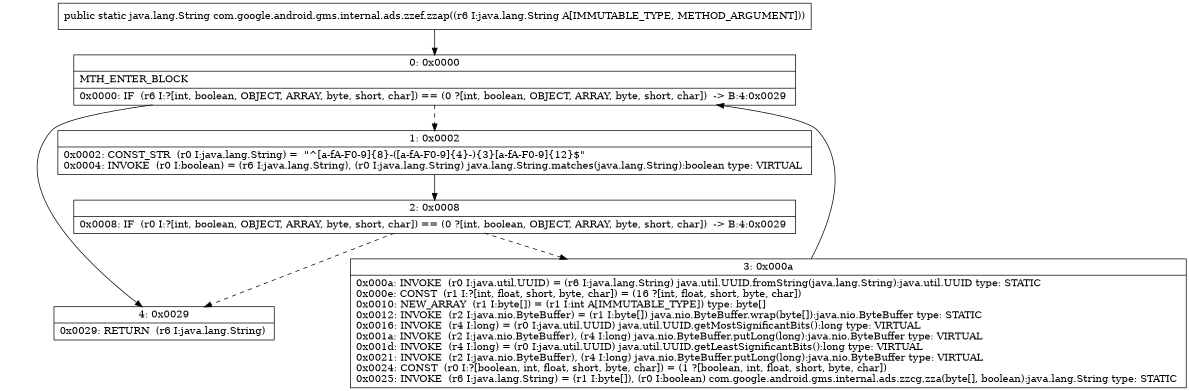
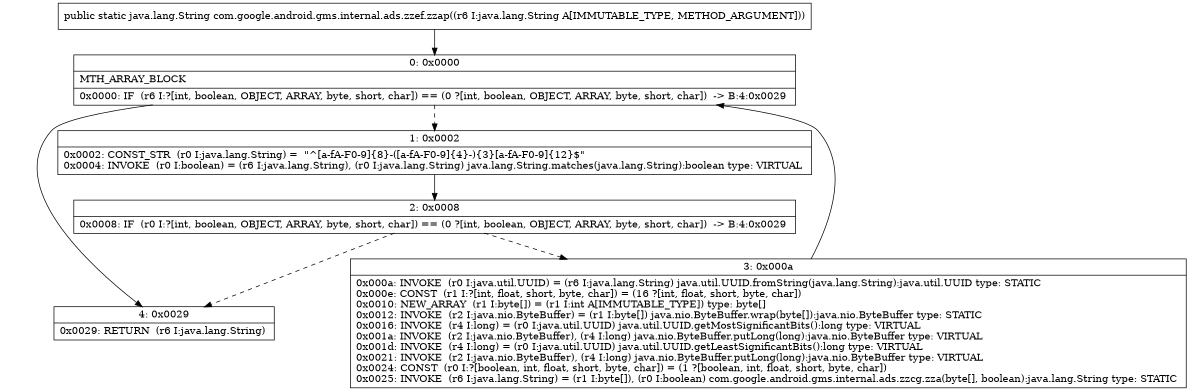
node "0: 0x0000": text "MTH_ENTER_BLOCK" -> "MTH_ARRAY_BLOCK"
